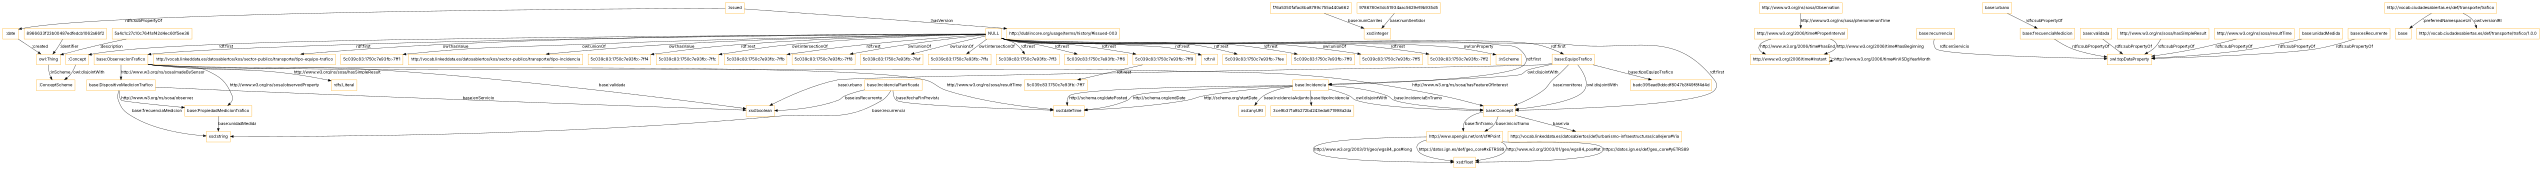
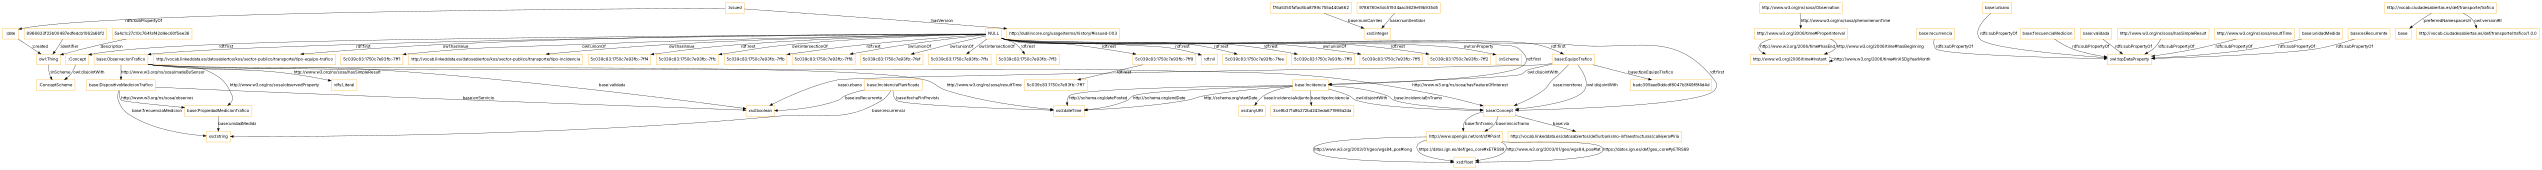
edge "base:urbano" -> "base:frecuenciaMedicion": now "base:urbano" -> "owl:topDataProperty"
edge "base:recurrencia" -> "owl:topDataProperty": label "rdfs:enServicio" -> "rdfs:subPropertyOf"
node "5c039c83:1750c7e93fb:-7ff6": removed
